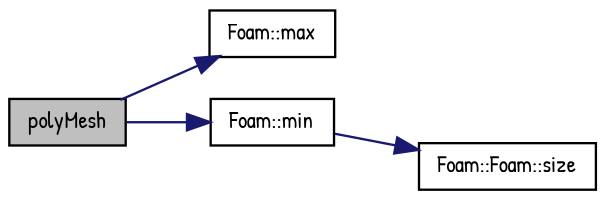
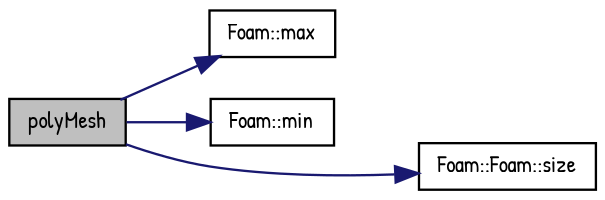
edge "Foam::min" -> "Foam::Foam::size": now "polyMesh" -> "Foam::Foam::size"
